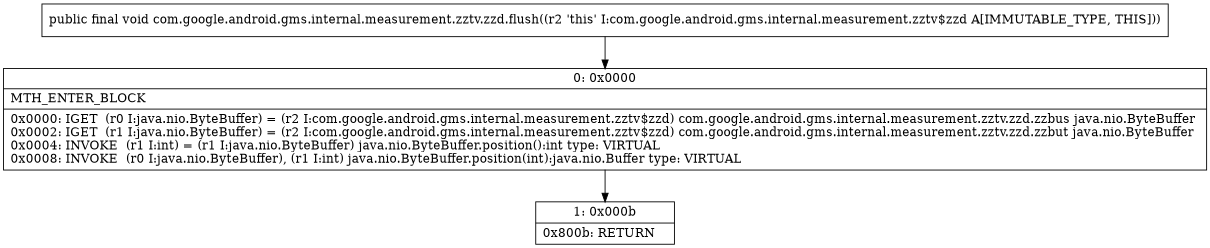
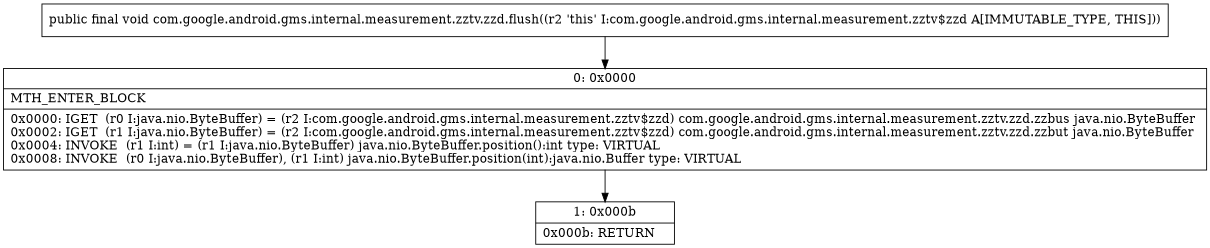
node "1: 0x000b": text "0x800b: RETURN" -> "0x000b: RETURN"
